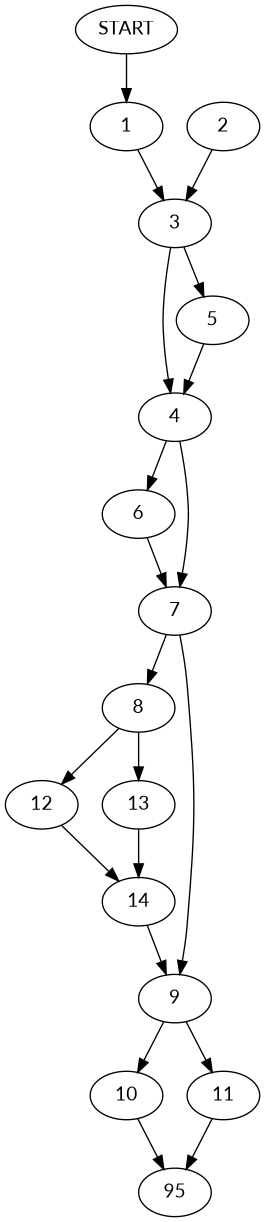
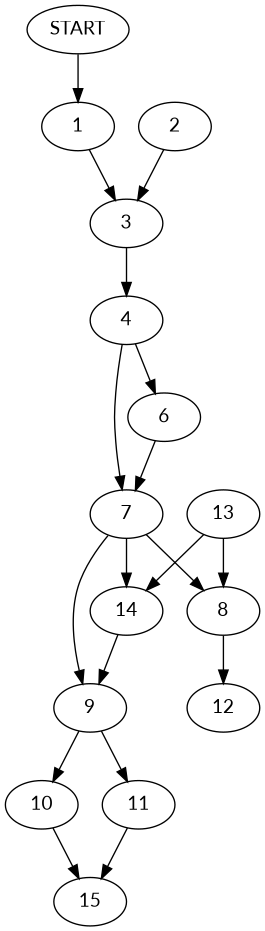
node "5": removed
edge "8" -> "13": reversed
edge "12" -> "14": now "7" -> "14"
node "95": label "95" -> "15"
